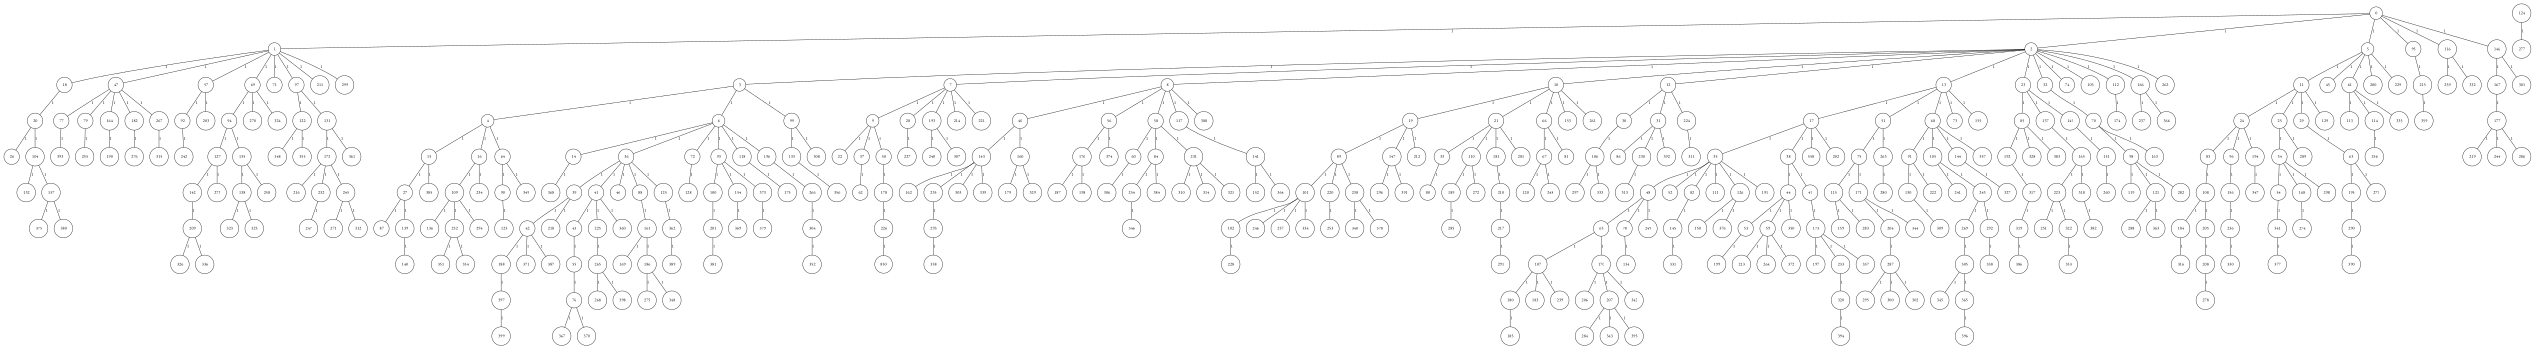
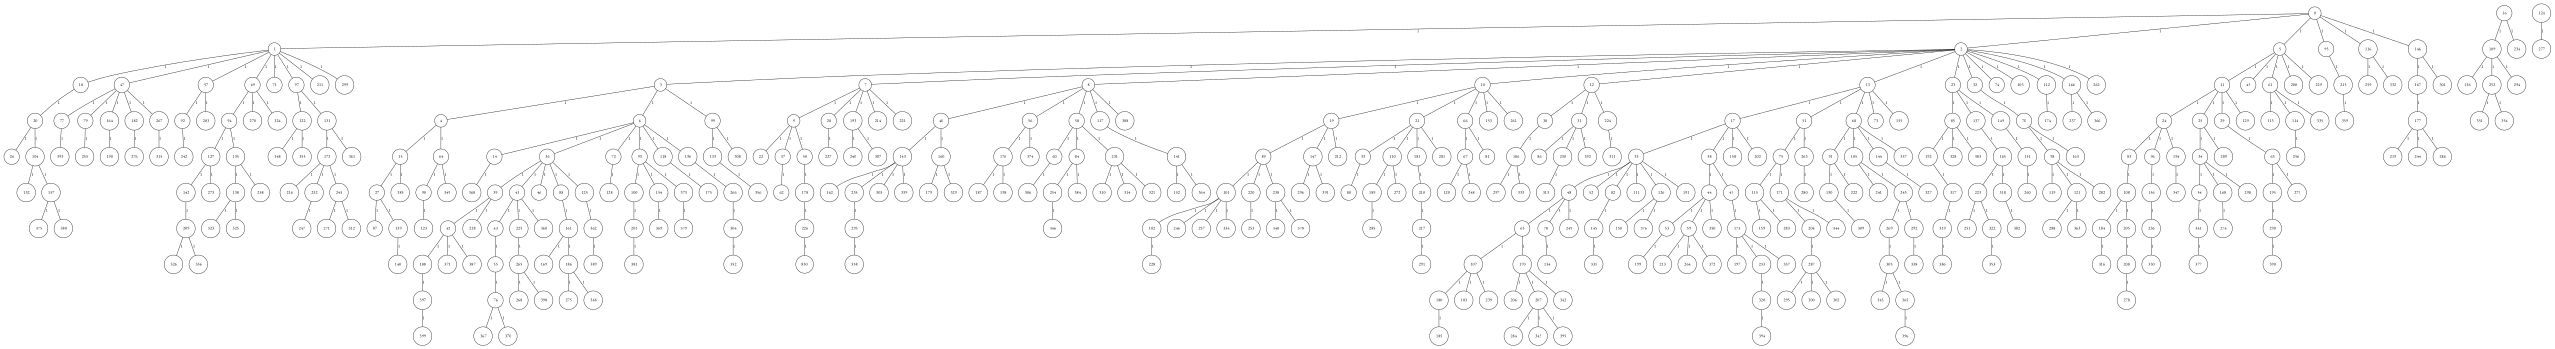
edge "4" -- "16": removed, label "1"
node "558": label "558" -> "158"
